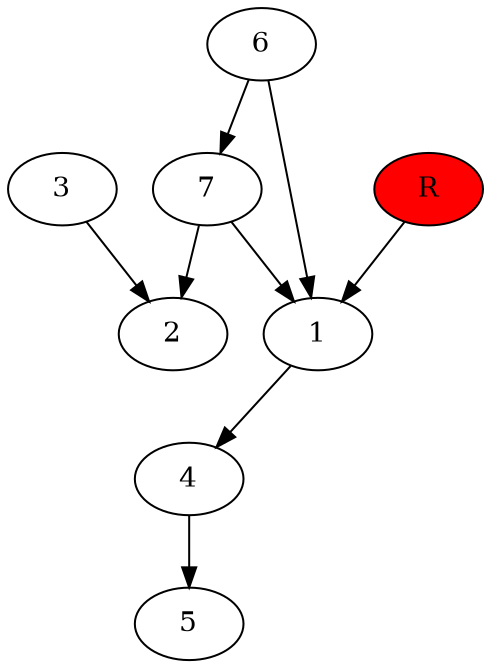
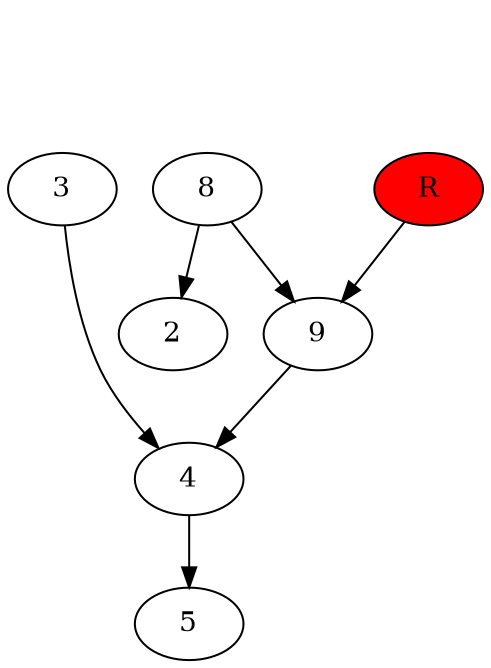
node "6": removed
node "7": label "7" -> "8"
edge "3" -> "2": now "3" -> "4"
node "1": label "1" -> "9"
